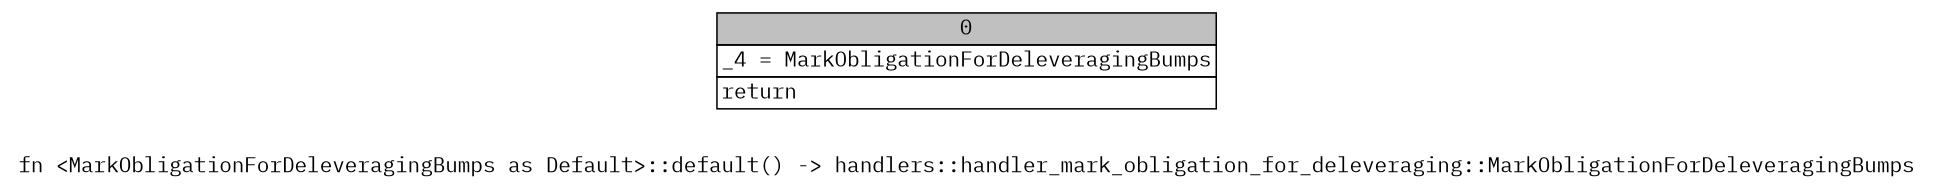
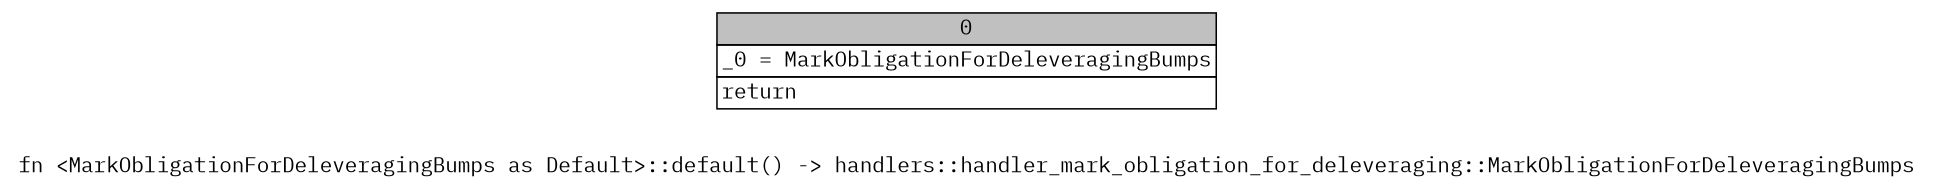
node "0": text "_4 = MarkObligationForDeleveragingBumps" -> "_0 = MarkObligationForDeleveragingBumps"
